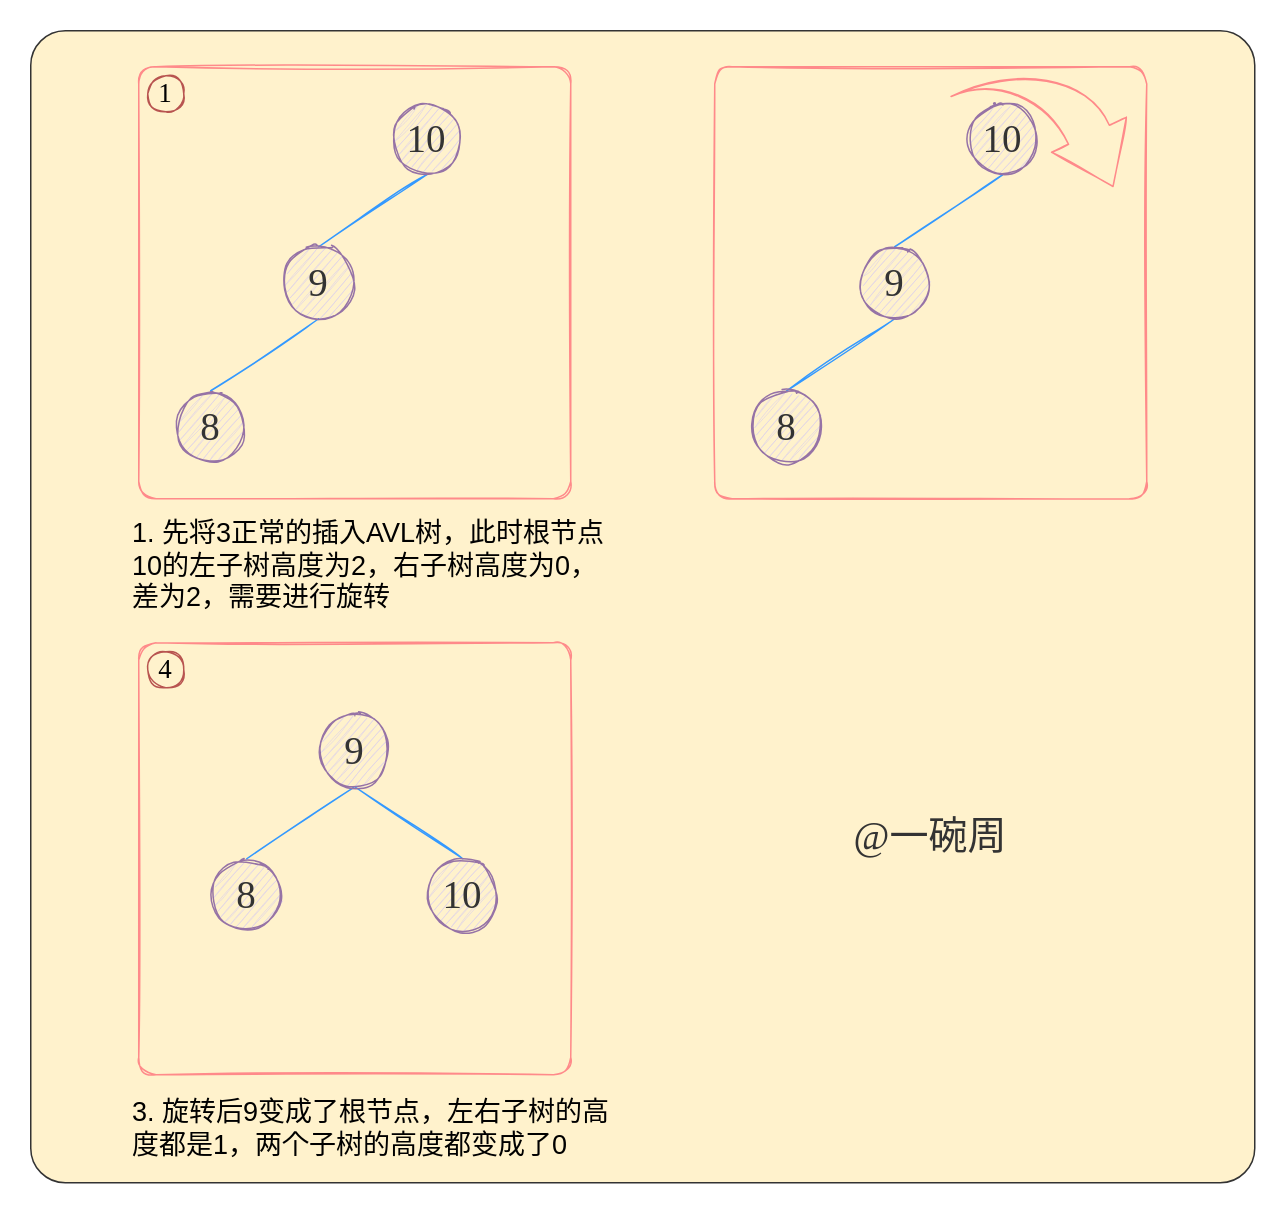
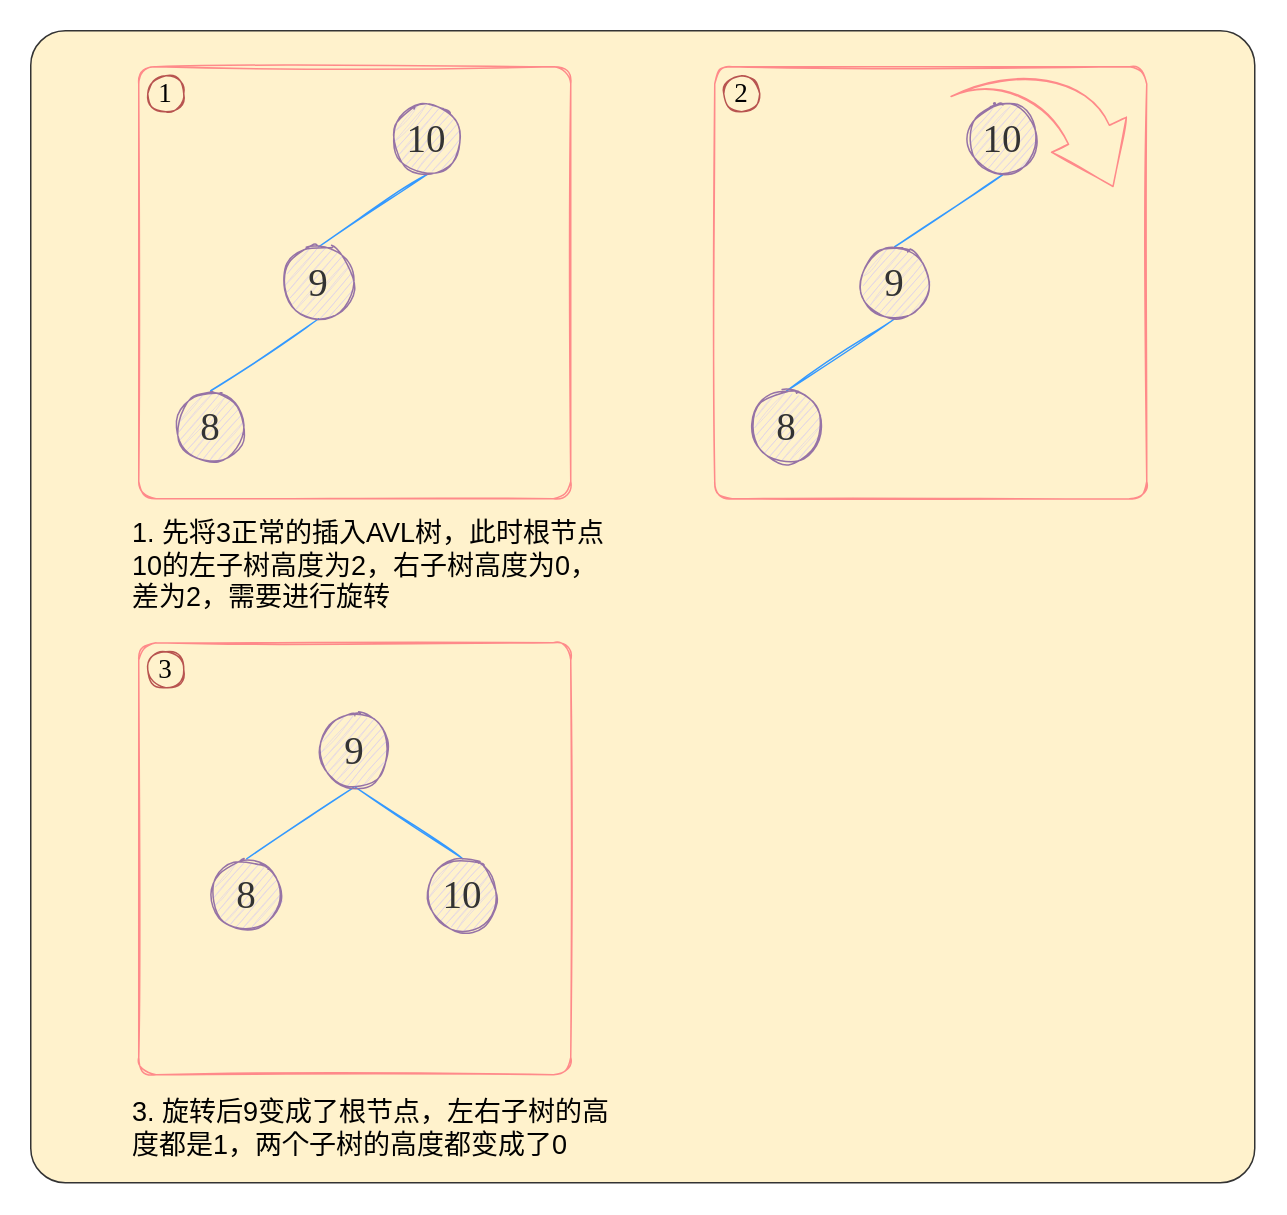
node "2": added
node "4": label "4" -> "3"
node "@一碗周": removed
